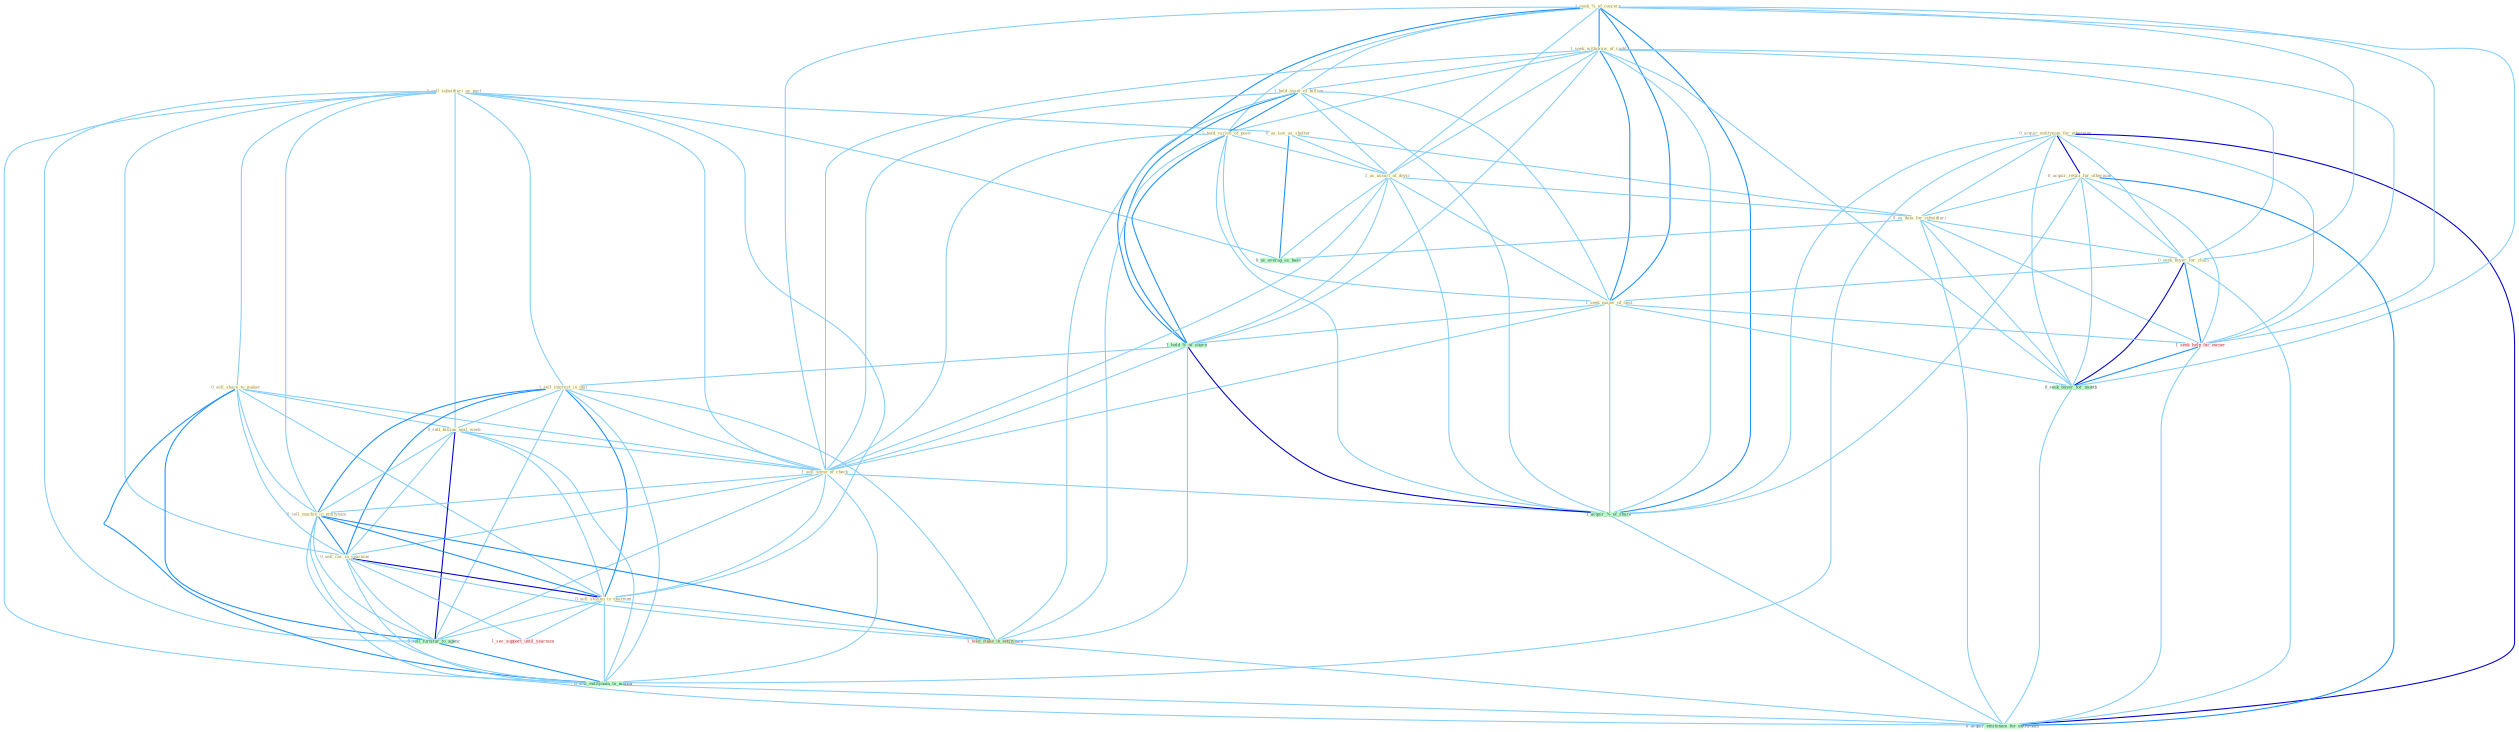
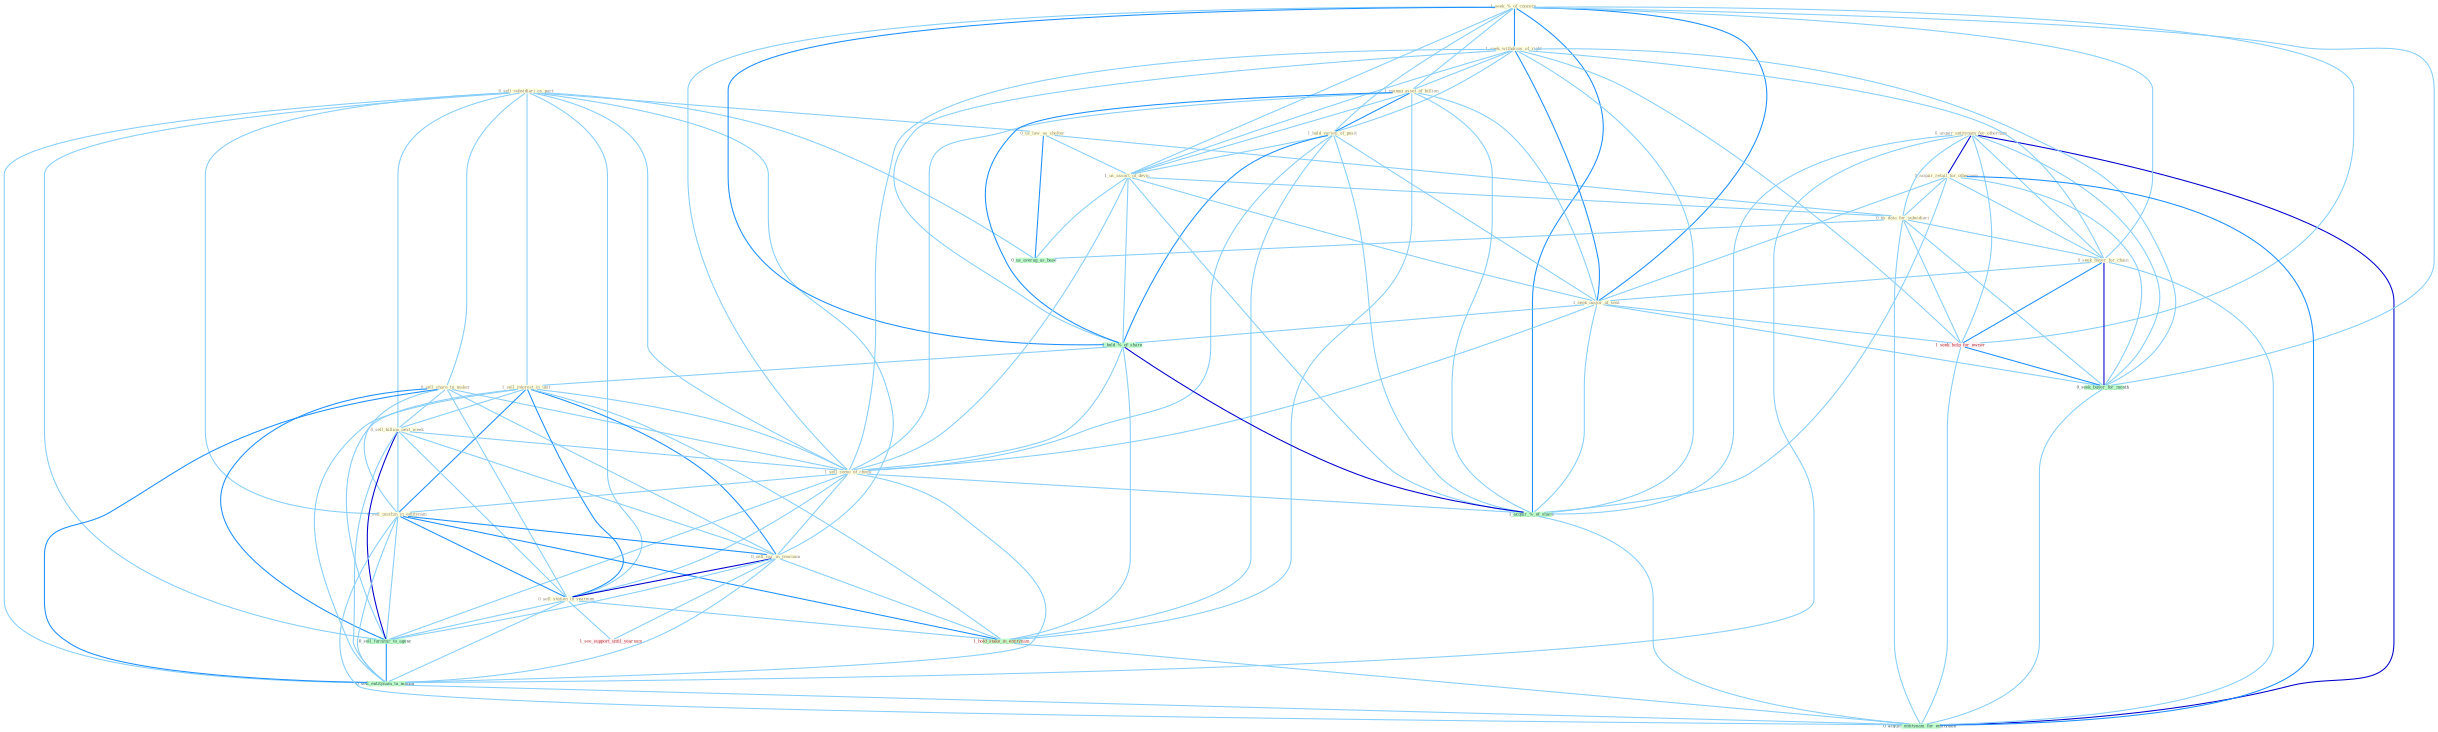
node "1_hold_asset_of_billion": label "1_hold_asset_of_billion" -> "1_manag_asset_of_billion"
edge "0_acquir_retail_for_othernum" -- "1_seek_help_for_owner": now "0_acquir_retail_for_othernum" -- "1_seek_major_of_seat"
